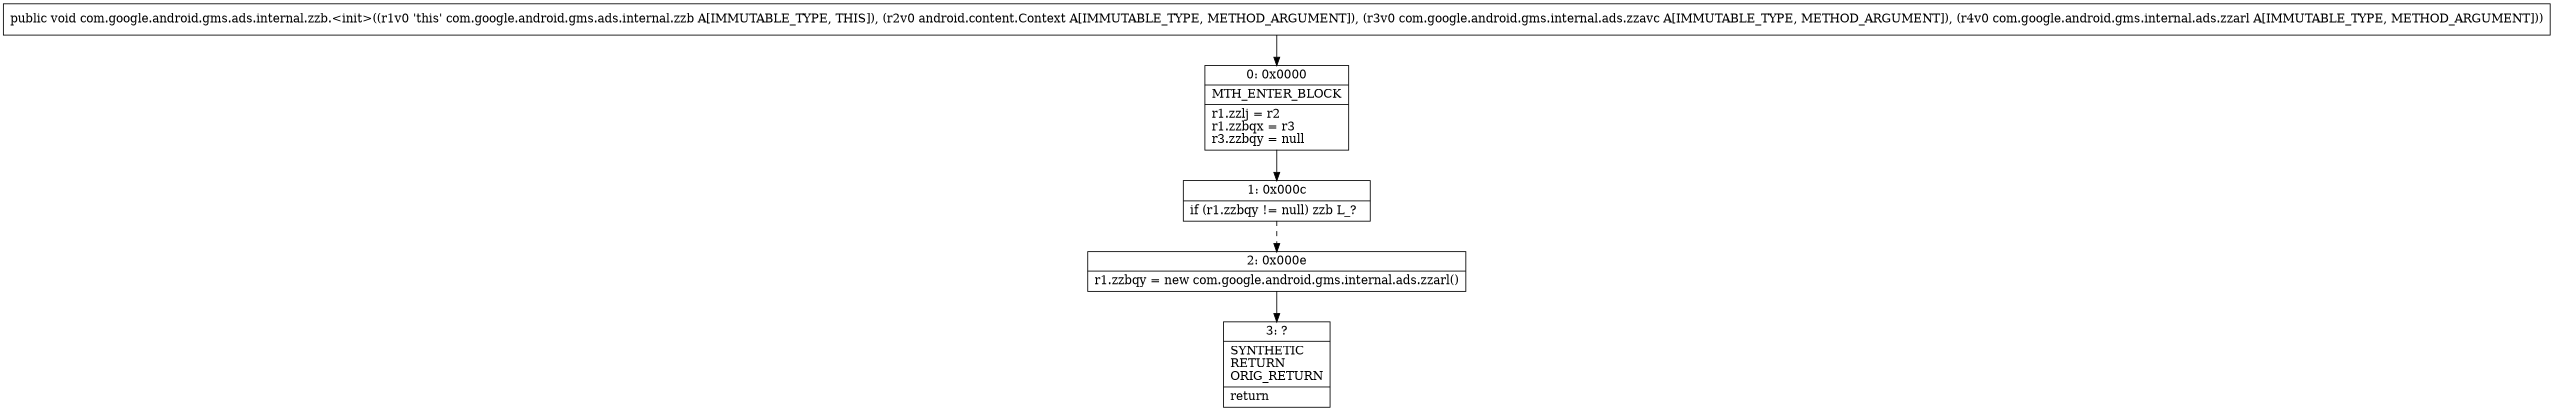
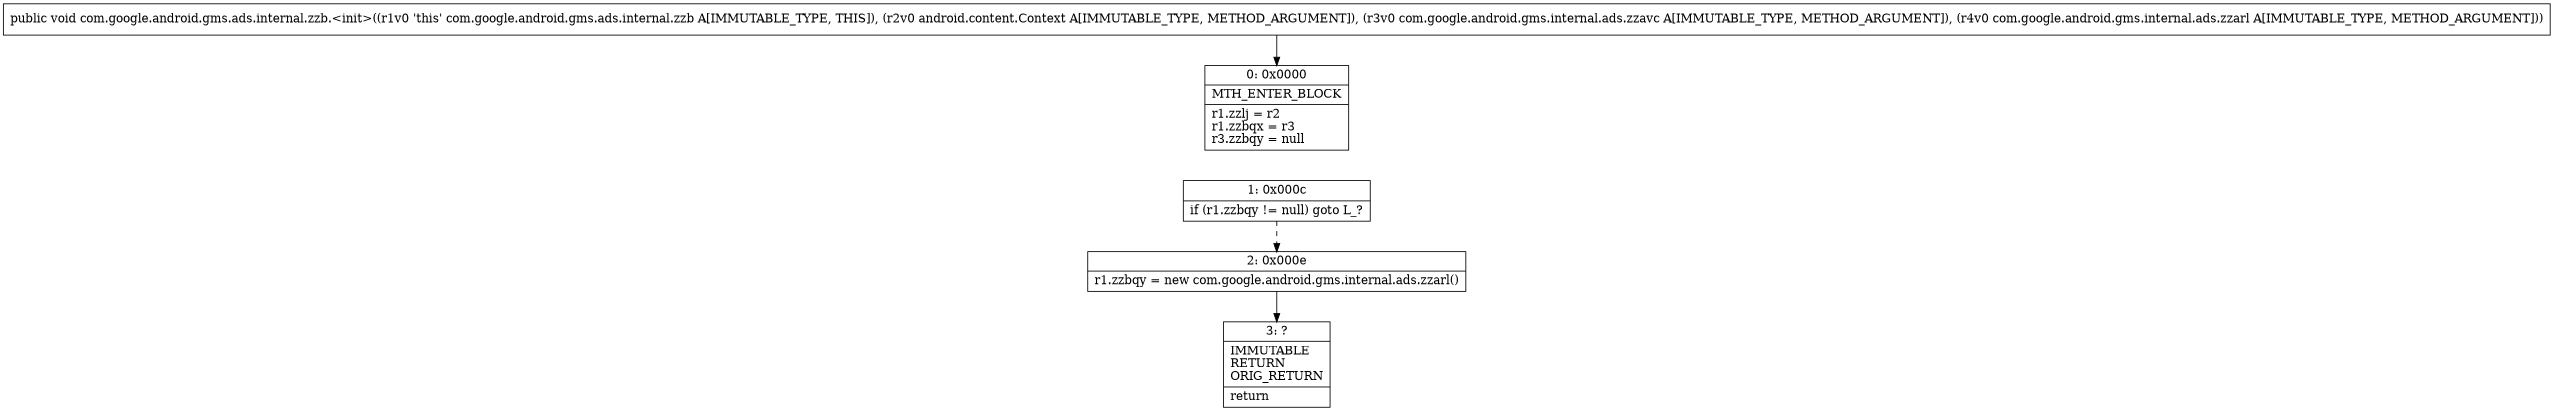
edge "0: 0x0000" -> "1: 0x000c": removed
node "1: 0x000c": text "if (r1.zzbqy != null) zzb L_?" -> "if (r1.zzbqy != null) goto L_?"
node "3: ?": text "SYNTHETIC" -> "IMMUTABLE"
